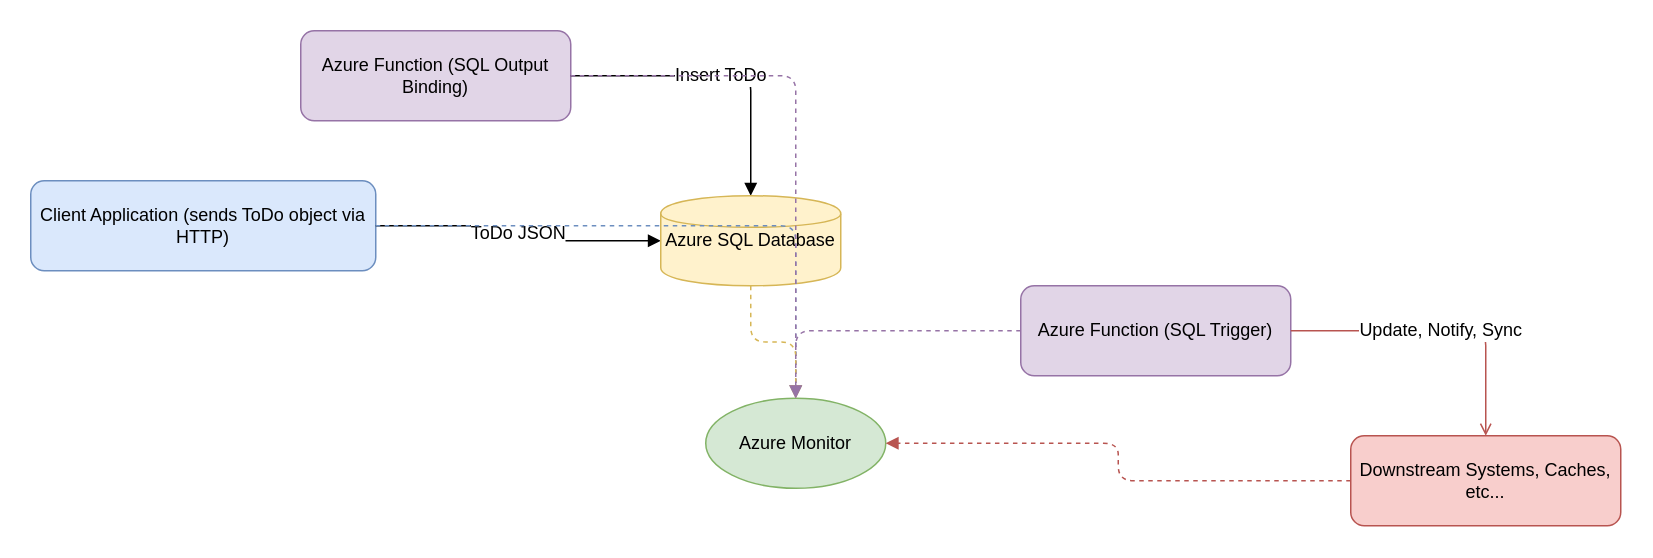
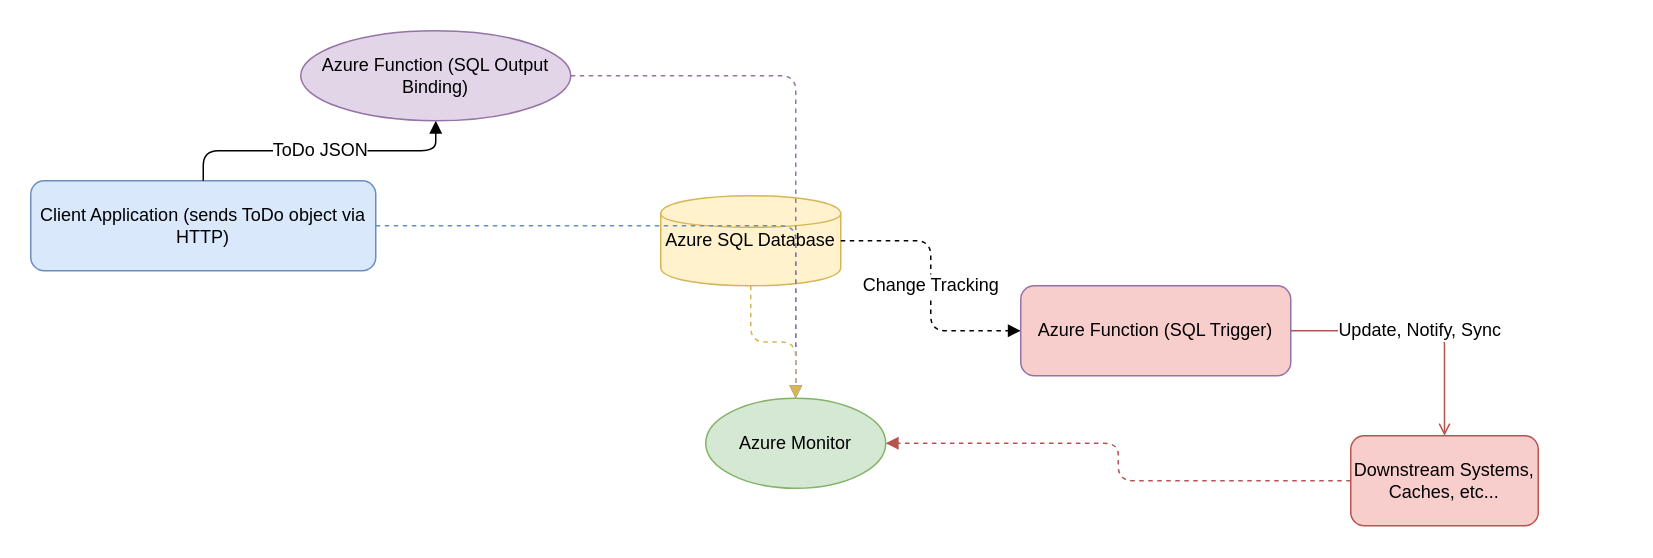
node "Azure Function (SQL Output Binding)": shape rounded rectangle -> ellipse
edge "Azure Function (SQL Output Binding)" -> "Azure SQL Database": removed, label "Insert ToDo"
edge "Client Application (sends ToDo object via HTTP)" -> "Azure SQL Database": now "Client Application (sends ToDo object via HTTP)" -> "Azure Function (SQL Output Binding)"
edge "Azure SQL Database" -> "Azure Function (SQL Trigger)": added, label "Change Tracking"
edge "Azure Function (SQL Trigger)" -> "Azure Monitor": removed
node "Azure Function (SQL Trigger)": fillcolor #e1d5e7 -> #f8cecc
node "Downstream Systems, Caches, etc...": size 270x90 -> 188x90
